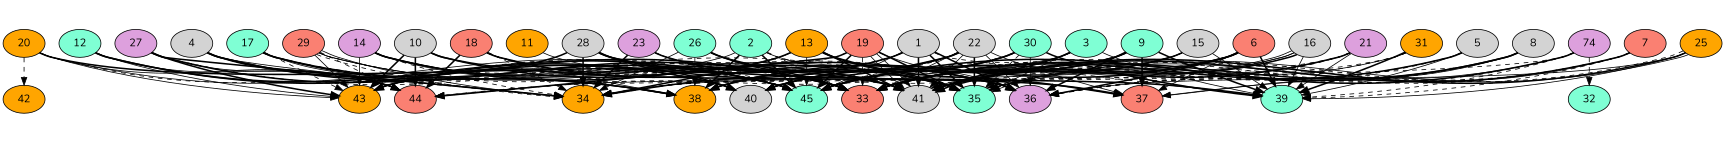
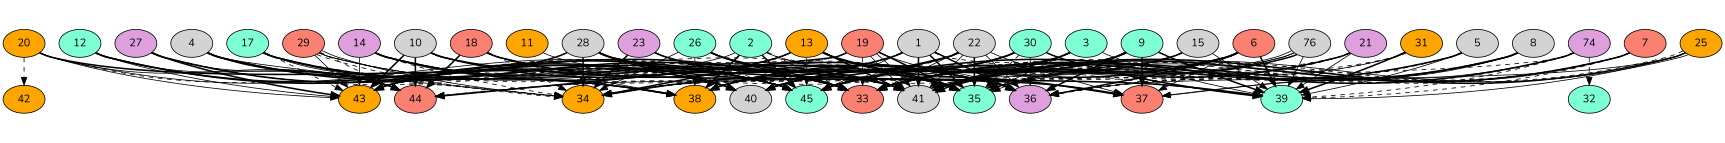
node "16": label "16" -> "76"
edge "19" -> "45": removed
edge "27" -> "34": removed
